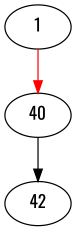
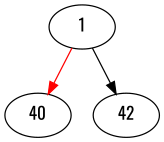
edge "40" -> "42": now "1" -> "42"
